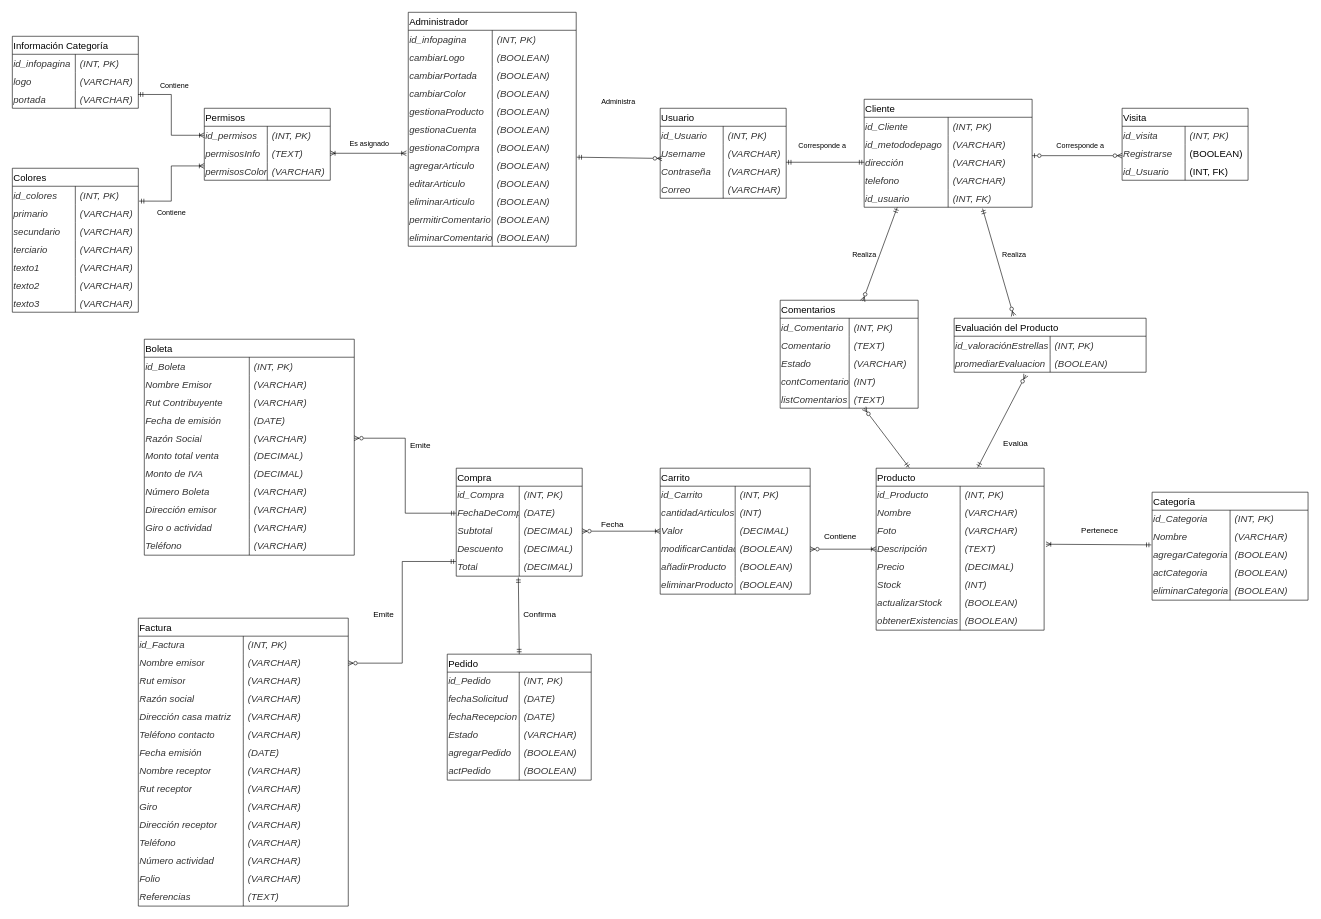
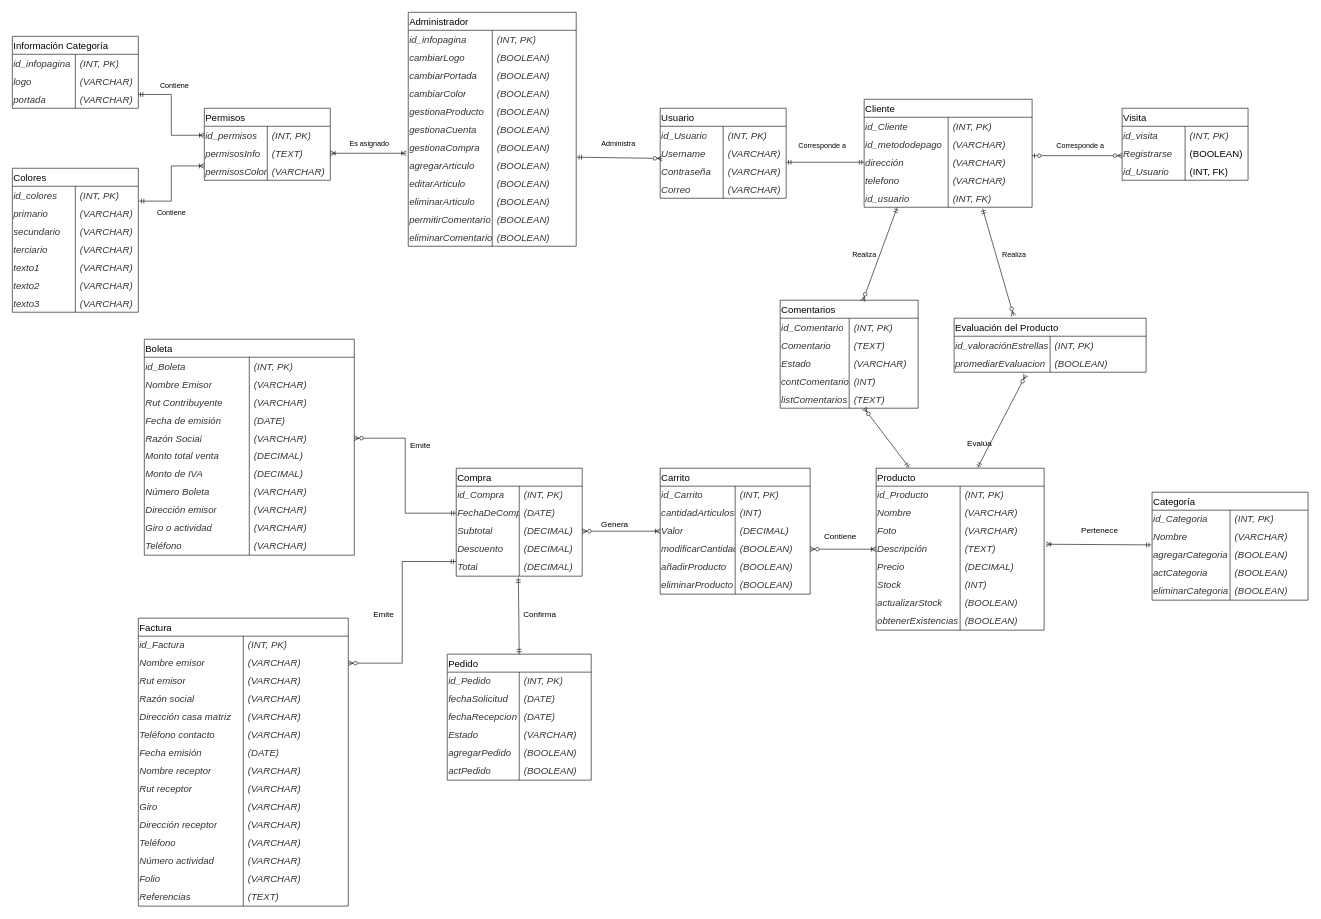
node "Administra": moved (618, 102) -> (618, 144)
node "Evalúa": moved (1023, 447) -> (987, 447)
node "Fecha": label "Fecha" -> "Genera"
